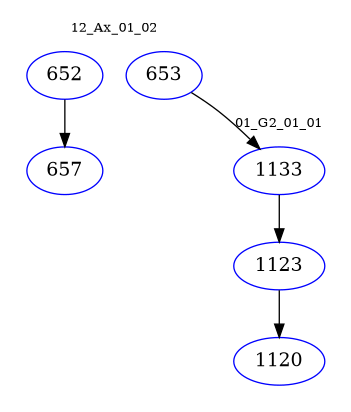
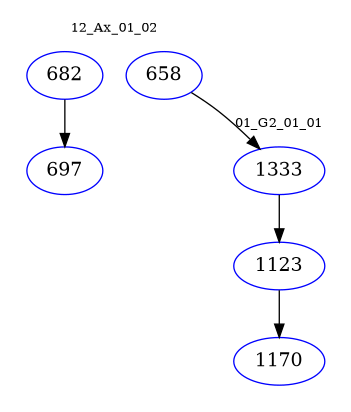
node "652": label "652" -> "682"
node "653": label "653" -> "658"
node "657": label "657" -> "697"
node "1133": label "1133" -> "1333"
node "1120": label "1120" -> "1170"
